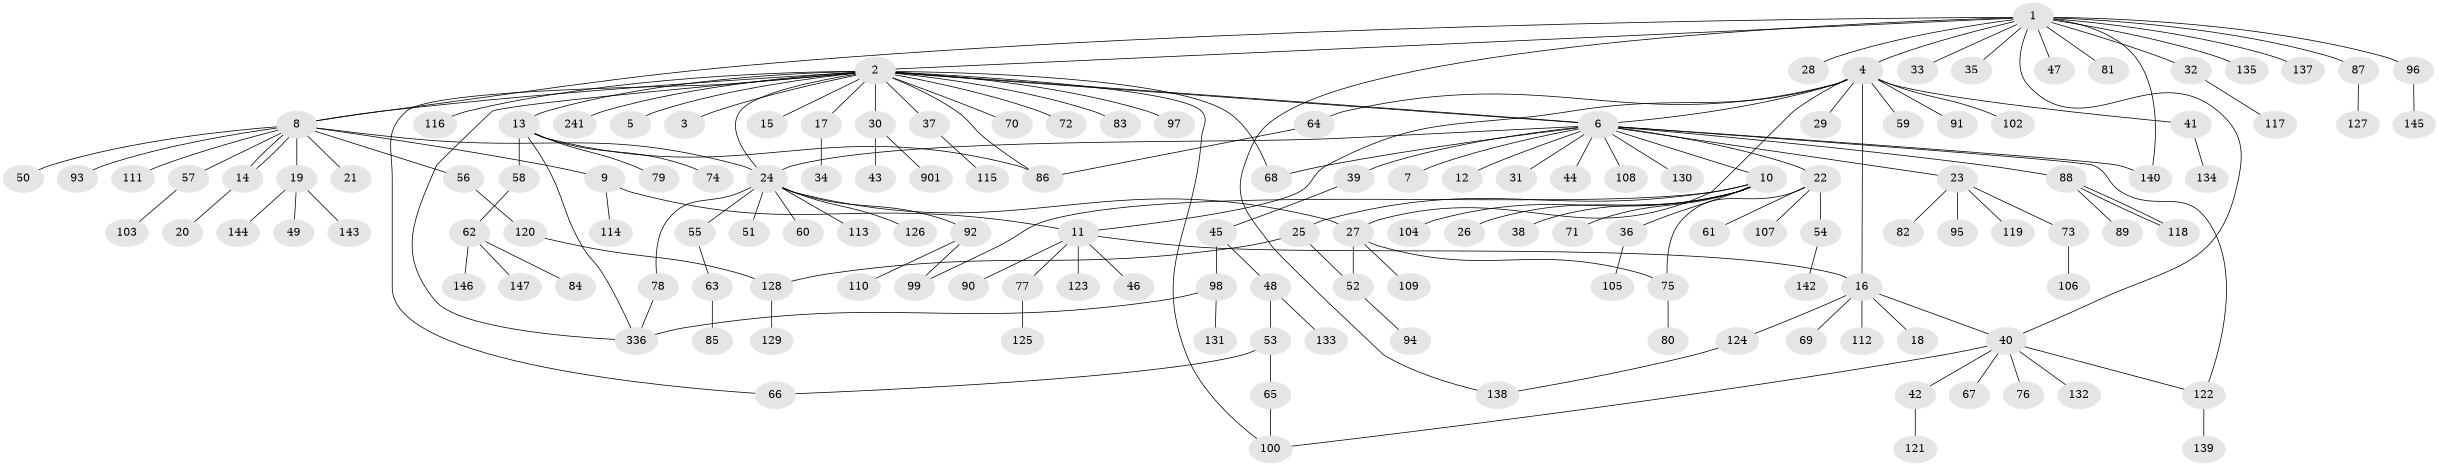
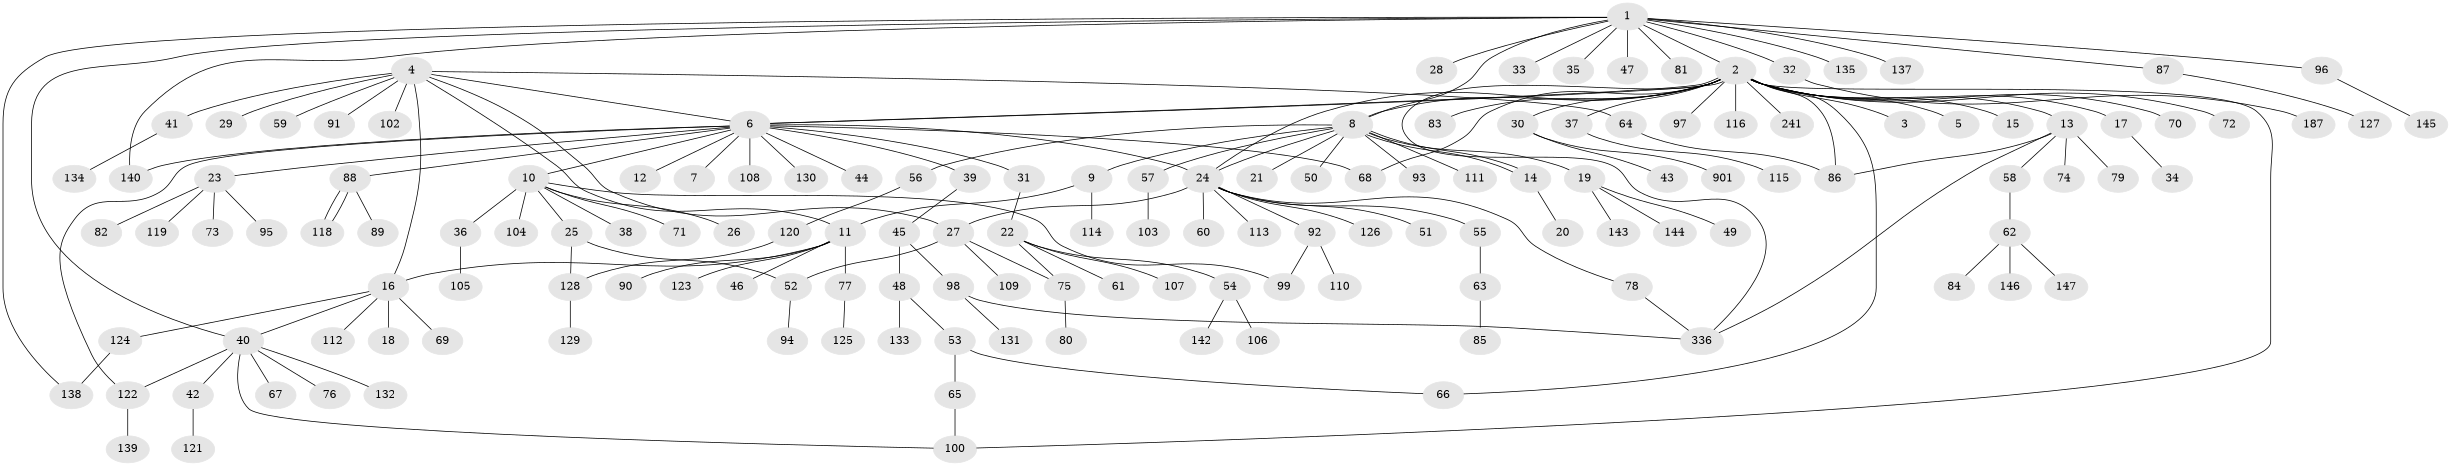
edge "1" -- "4": removed
node "117": label "117" -> "187"
edge "6" -- "22": now "31" -- "22"
edge "73" -- "106": now "54" -- "106"
